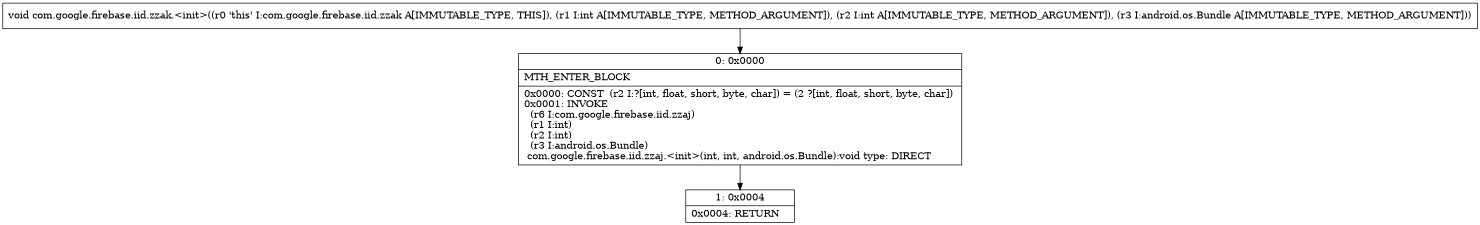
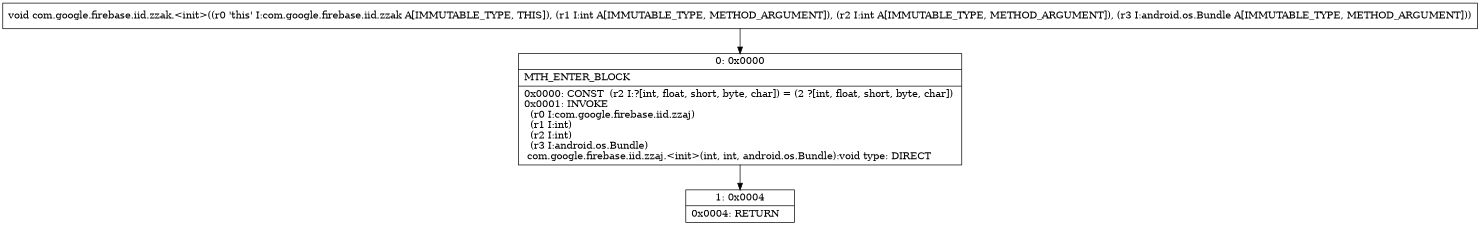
node "0: 0x0000": text "(r6 I:com.google.firebase.iid.zzaj)" -> "(r0 I:com.google.firebase.iid.zzaj)"
